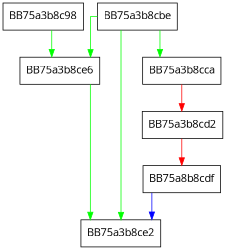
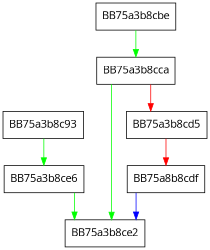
node "BB75a3b8c98": label "BB75a3b8c98" -> "BB75a3b8c93"
edge "BB75a3b8cbe" -> "BB75a3b8ce6": removed
edge "BB75a3b8cbe" -> "BB75a3b8ce2": now "BB75a3b8cca" -> "BB75a3b8ce2"
node "BB75a3b8cd2": label "BB75a3b8cd2" -> "BB75a3b8cd5"
